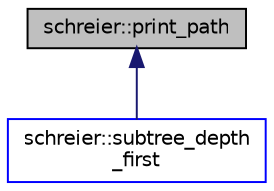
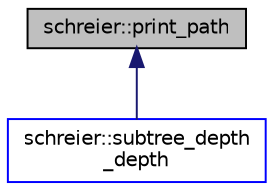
node "schreier::subtree_depth _first": label "schreier::subtree_depth _first" -> "schreier::subtree_depth _depth"
